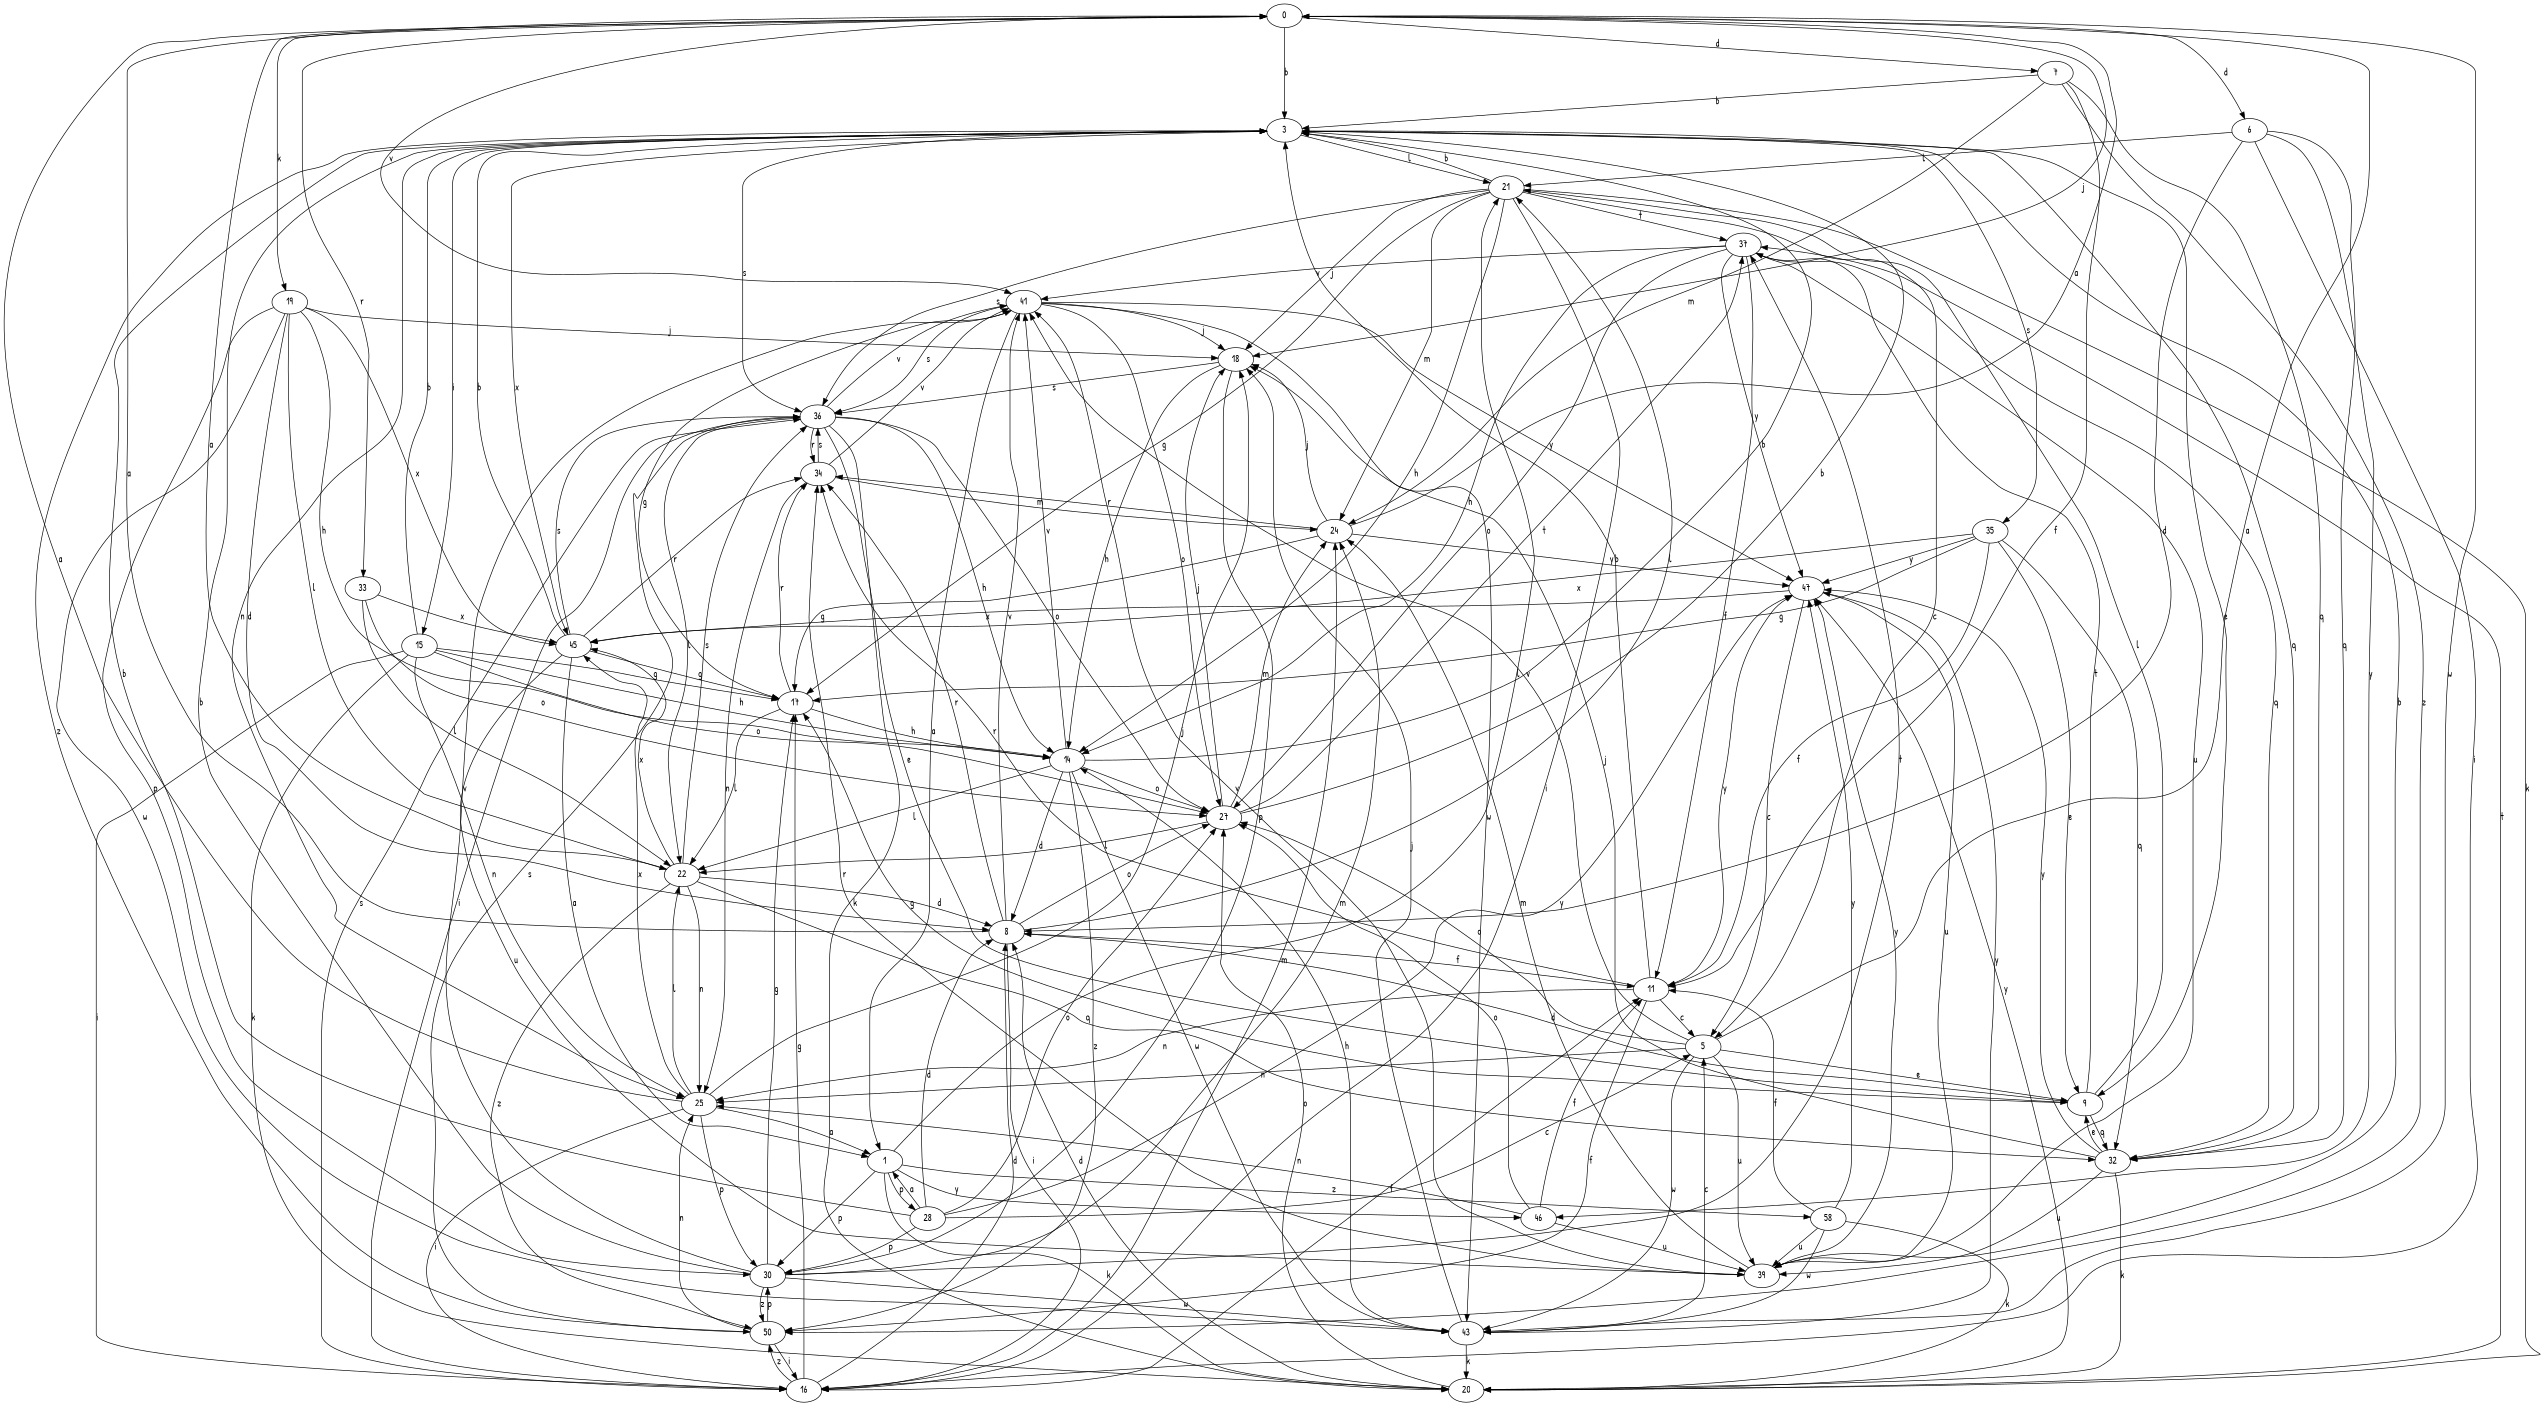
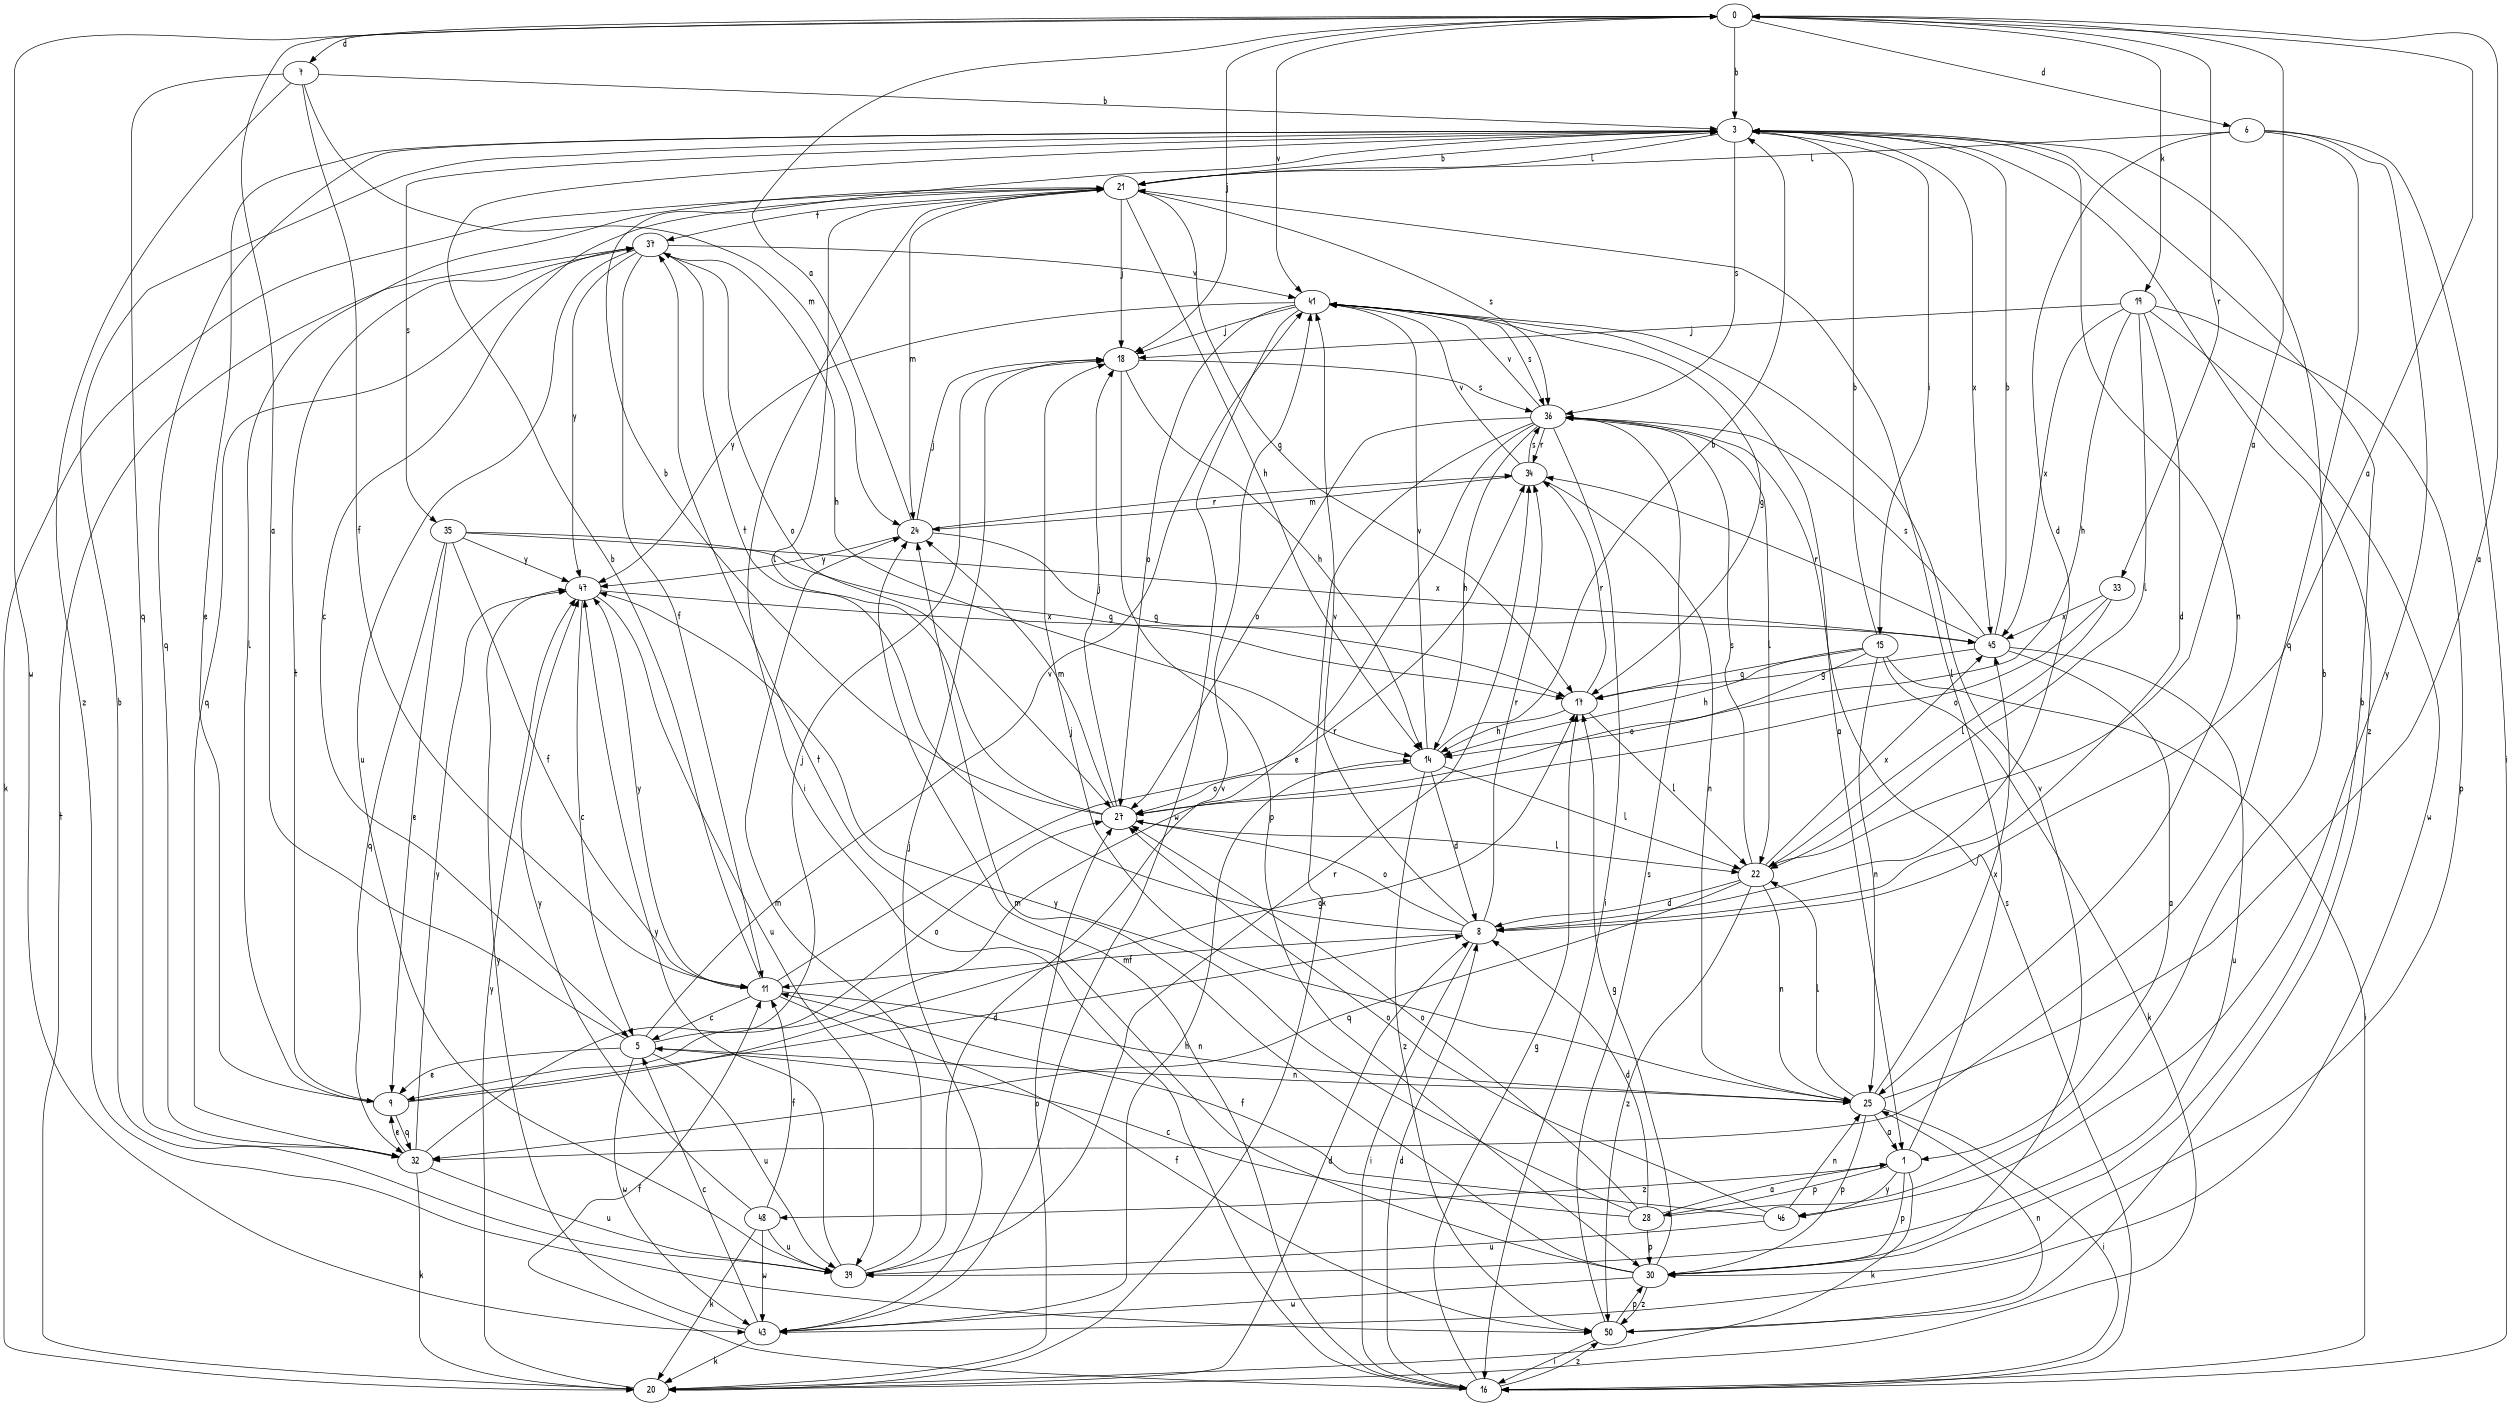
edge "14" -> "43": removed, label "w"
node "58": label "58" -> "48"
